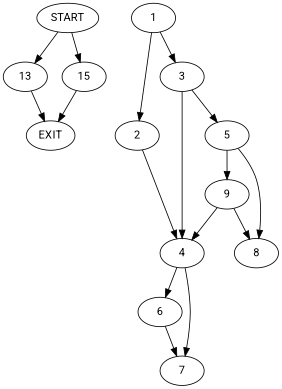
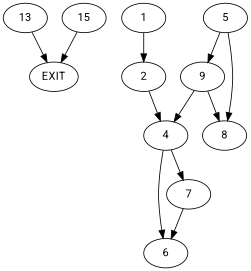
node "START": removed
node "3": removed
edge "6" -> "7": reversed
